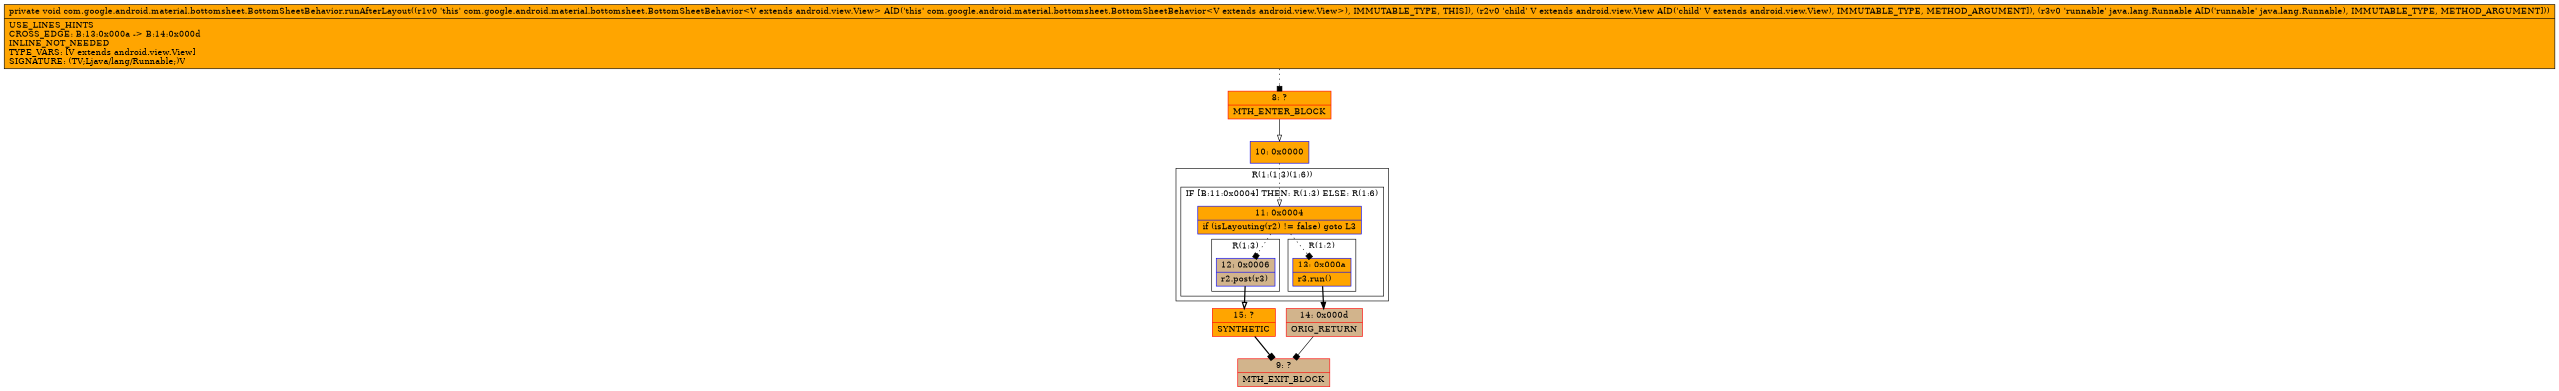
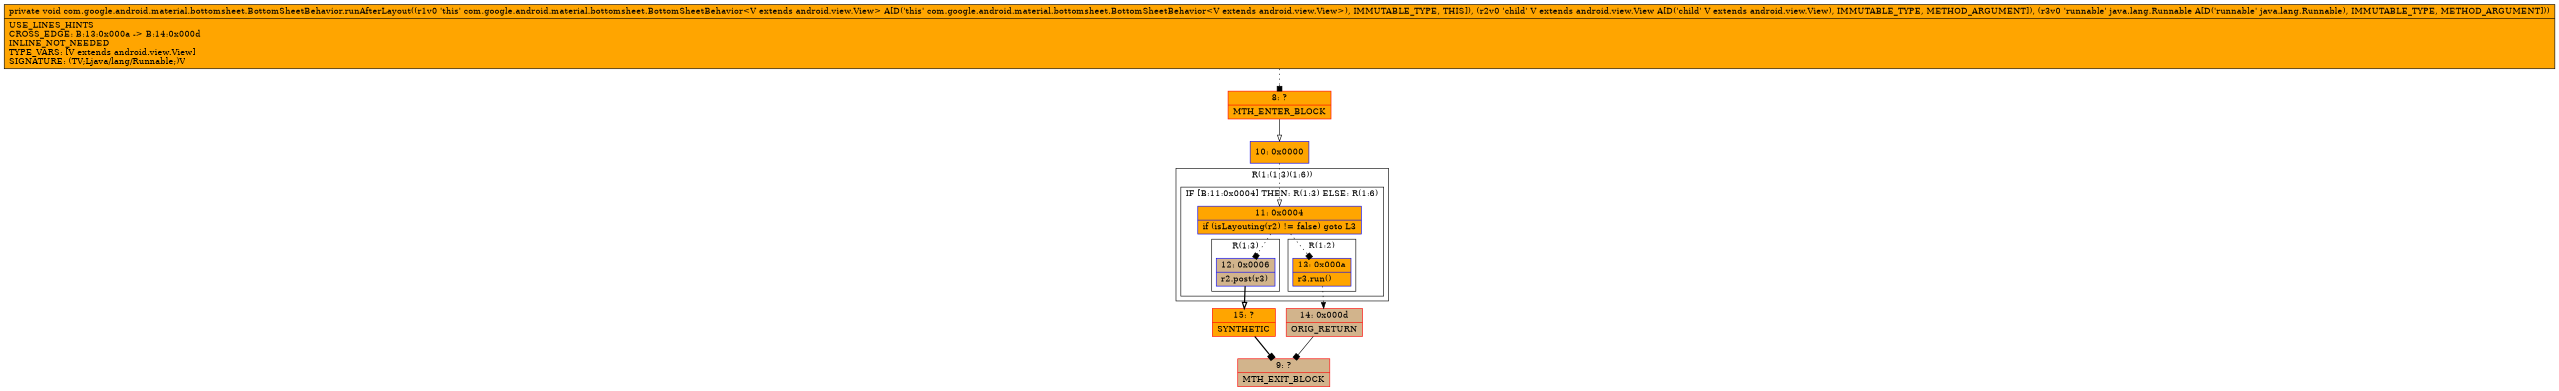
edge "13: 0x000a" -> "14: 0x000d": style bold -> dotted
